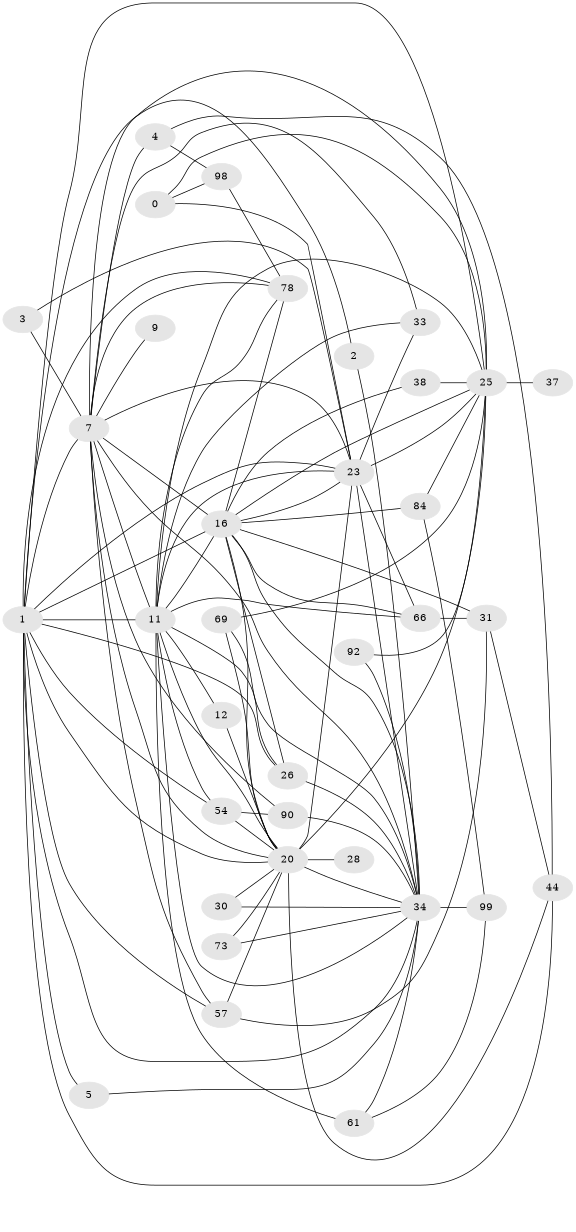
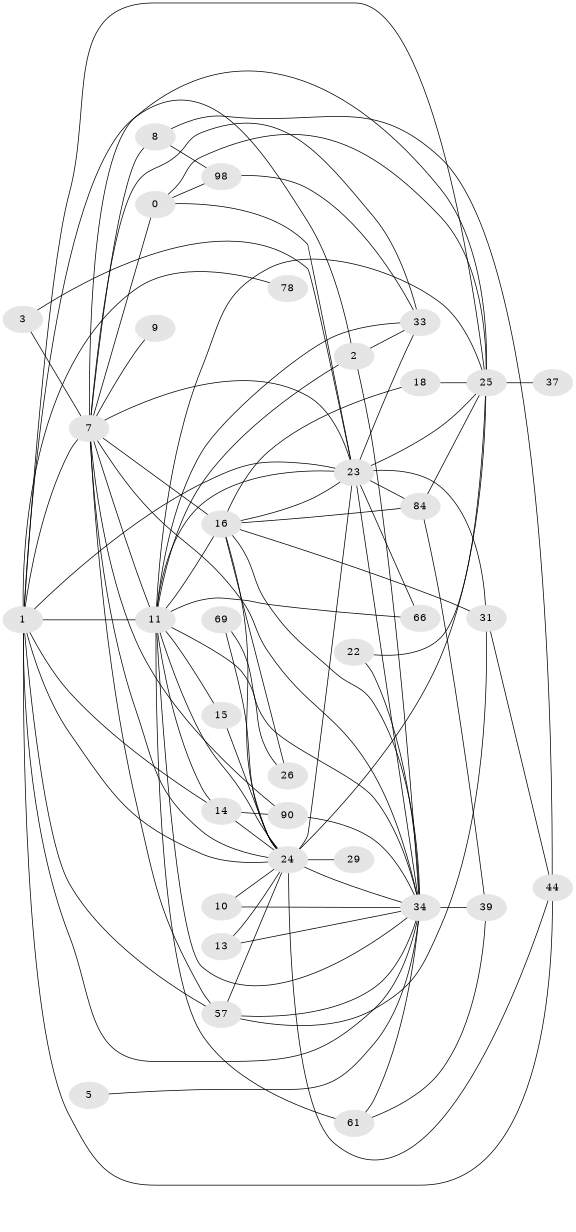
node "4": label "4" -> "8"
edge "98" -- "78": now "98" -- "33"
edge "78" -- "7": now "0" -- "7"
edge "33" -- "2": added
node "38": label "38" -> "18"
edge "78" -- "16": removed
edge "78" -- "11": now "2" -- "11"
edge "25" -- "16": removed
edge "23" -- "84": added
edge "25" -- "69": removed
edge "16" -- "1": removed
edge "16" -- "66": removed
edge "66" -- "31": now "23" -- "31"
node "92": label "92" -> "22"
edge "1" -- "26": removed
node "12": label "12" -> "15"
node "54": label "54" -> "14"
edge "26" -- "34": now "57" -- "34"
node "20": label "20" -> "24"
node "28": label "28" -> "29"
edge "1" -- "5": removed
node "30": label "30" -> "10"
node "99": label "99" -> "39"
node "73": label "73" -> "13"
